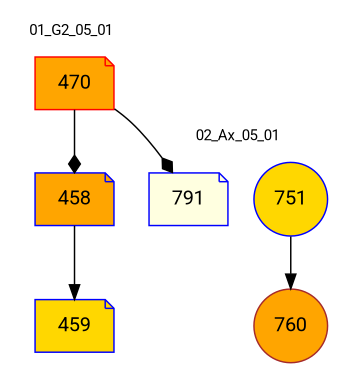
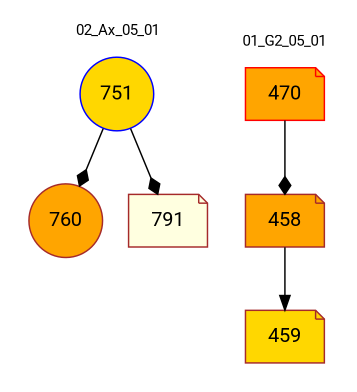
edge "470" -> "791": now "751" -> "791"
node "458": color blue -> brown
node "791": color blue -> brown
edge "751" -> "760": arrowhead normal -> diamond
node "459": color blue -> brown
